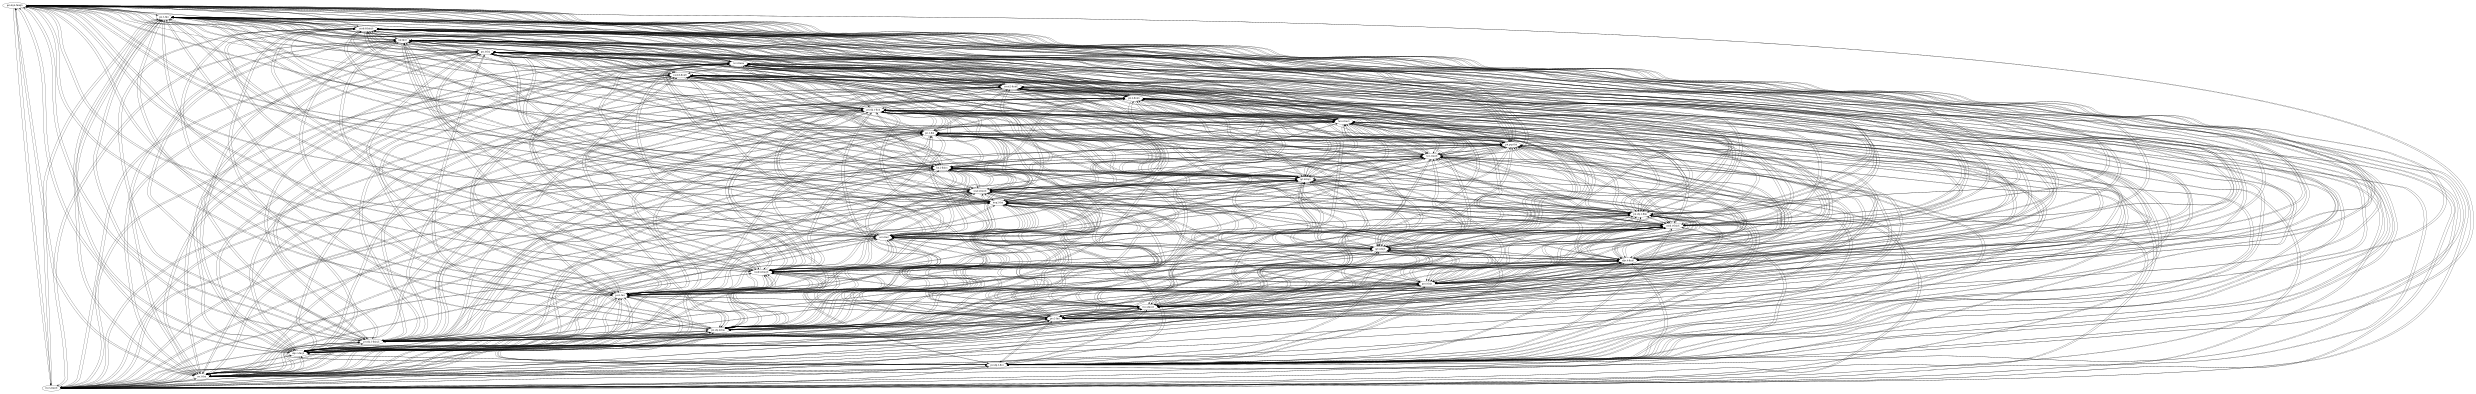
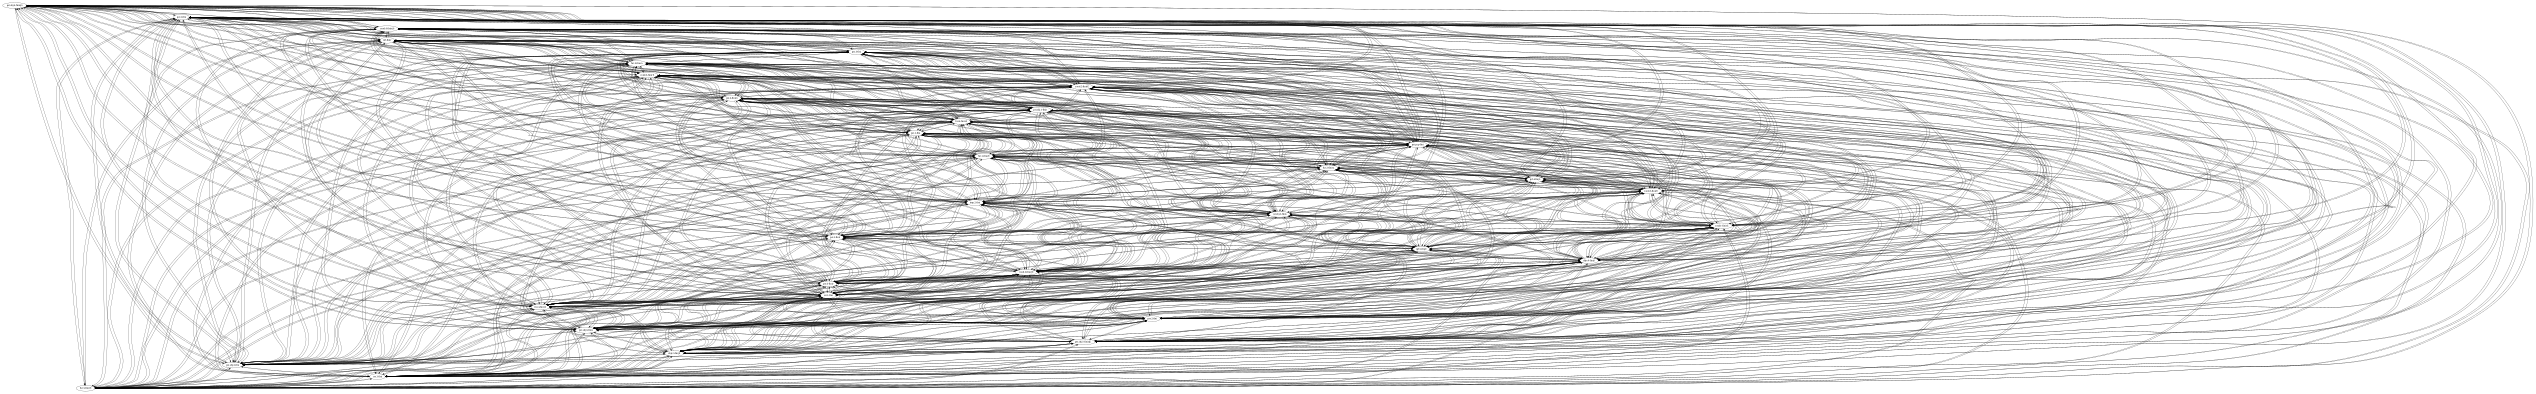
edge "pst.sbj.4-finisjô" -> "pst.sbj.1-finis": added
edge "pst.pcp-fini" -> "cond.2-finirE": added
